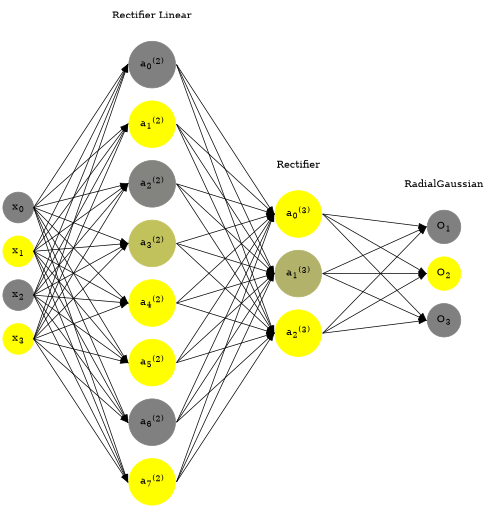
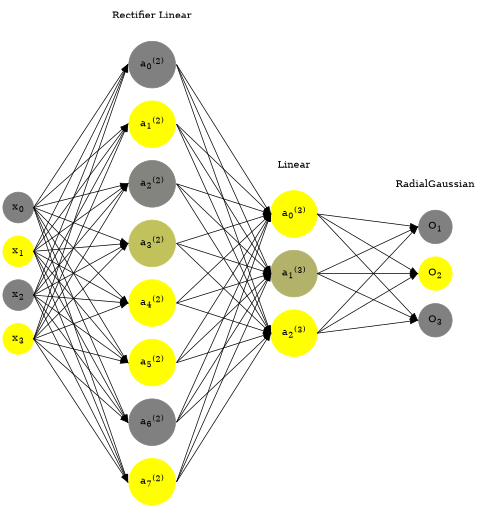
node "Rectifier": label "Rectifier" -> "Linear"
